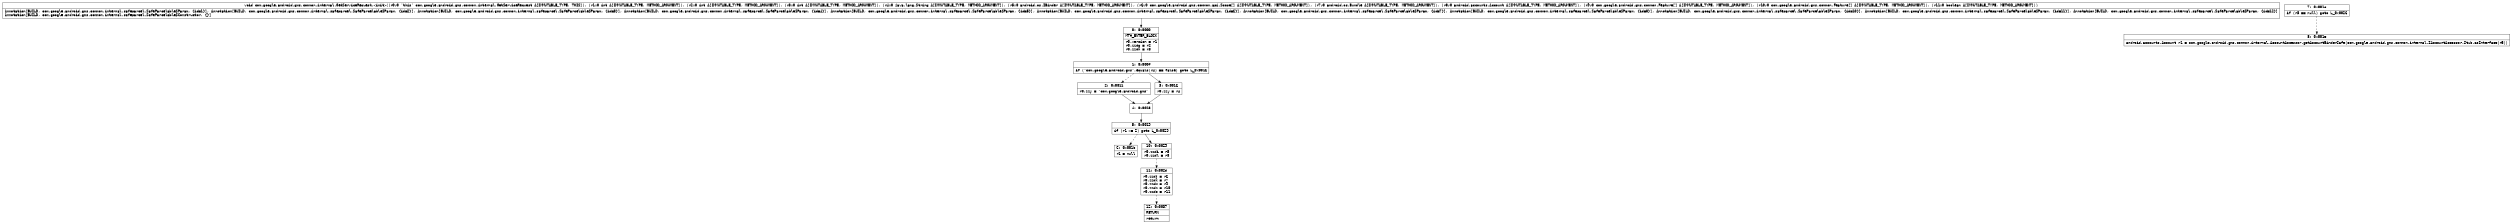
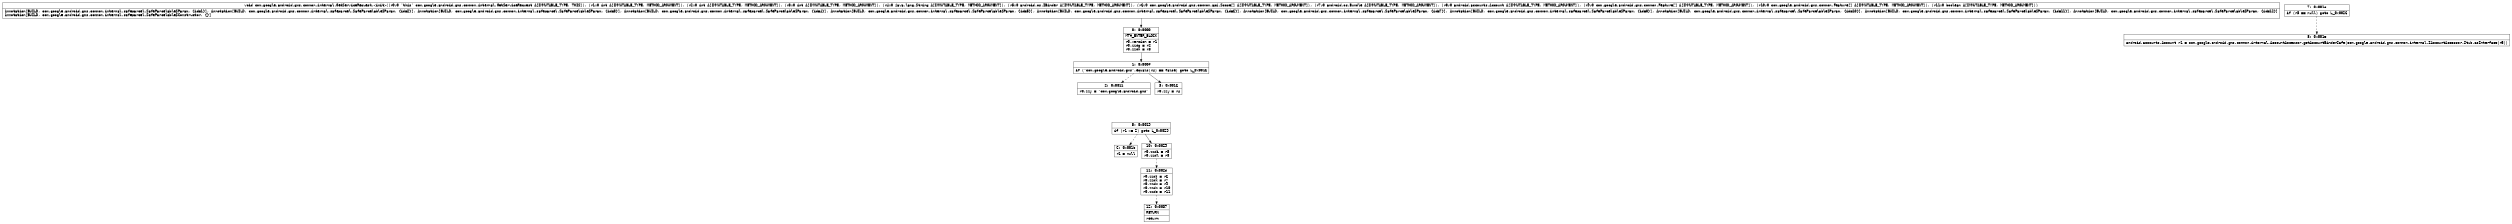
node "4: 0x0018": removed
